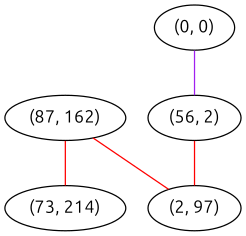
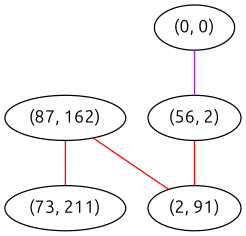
node "(73, 214)": label "(73, 214)" -> "(73, 211)"
node "(2, 97)": label "(2, 97)" -> "(2, 91)"
